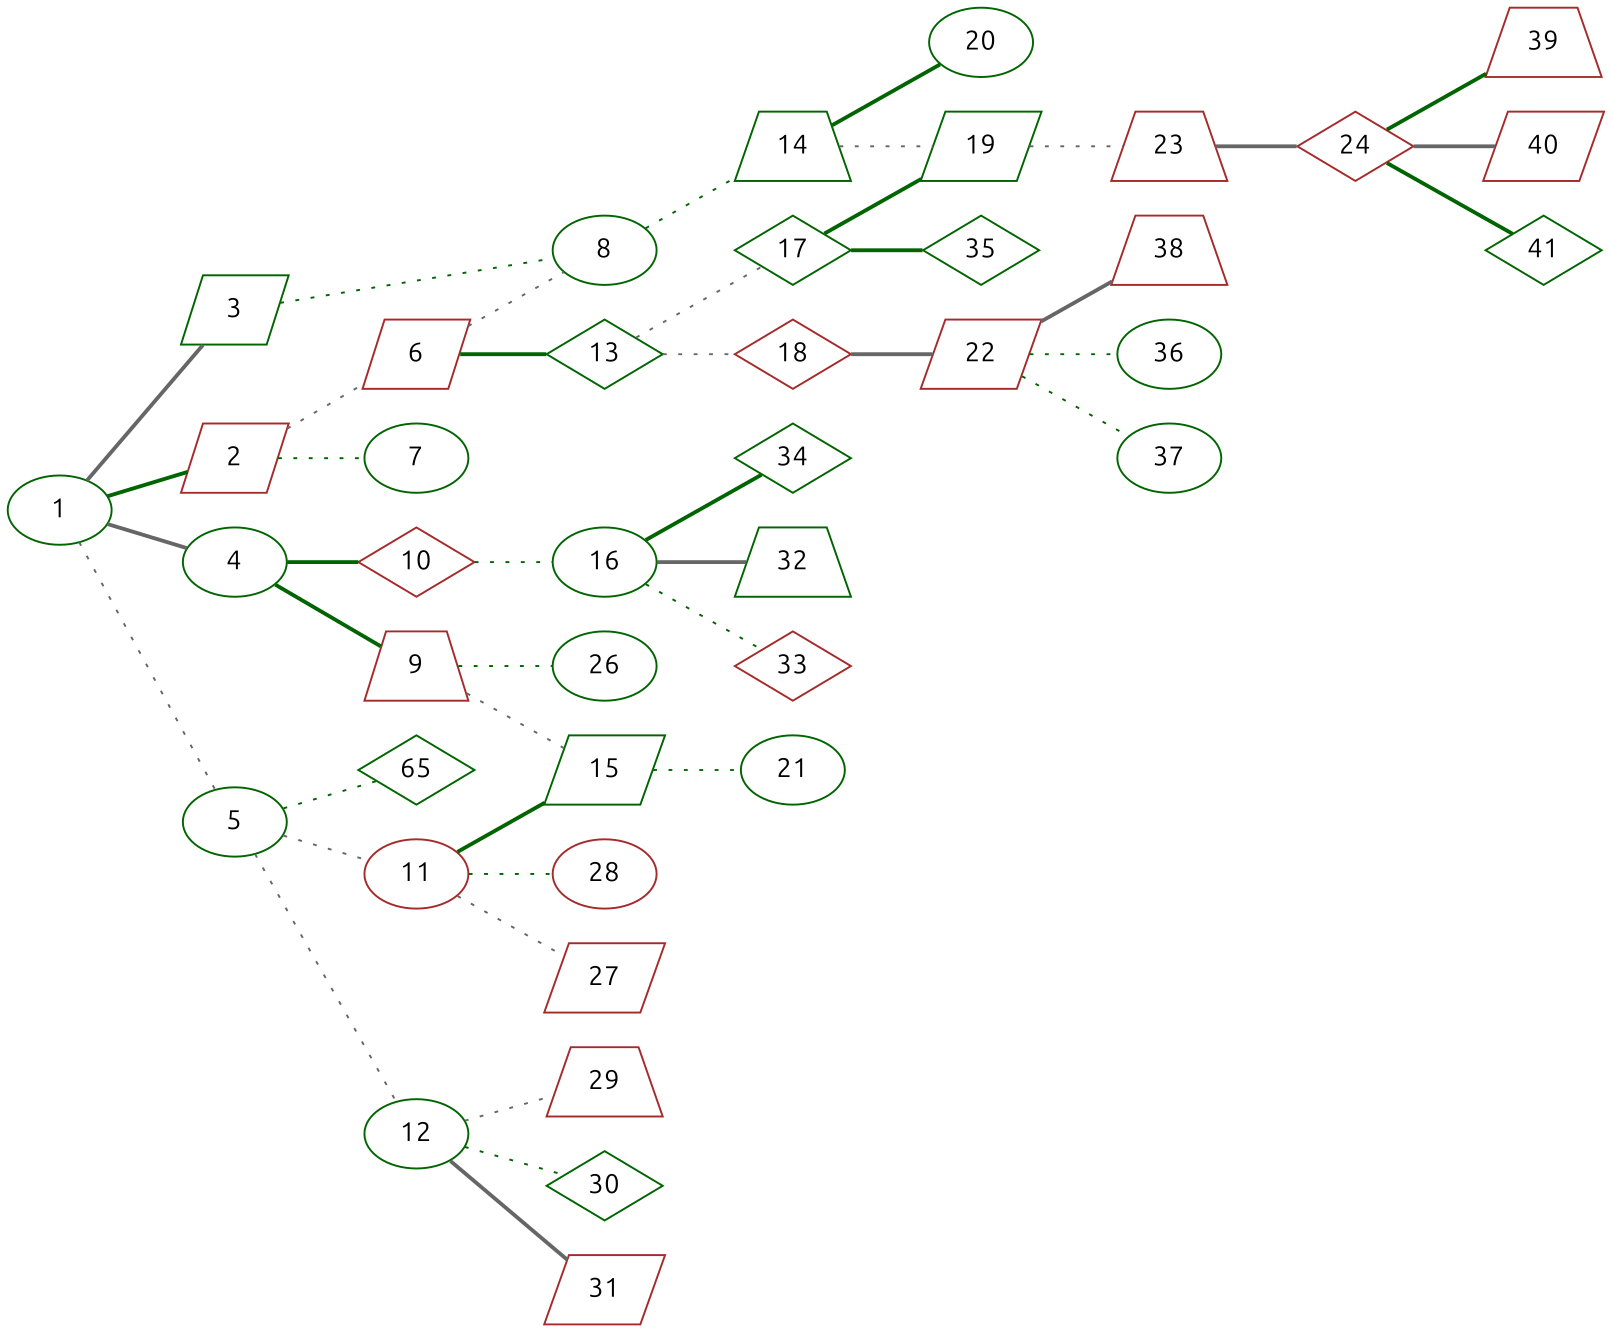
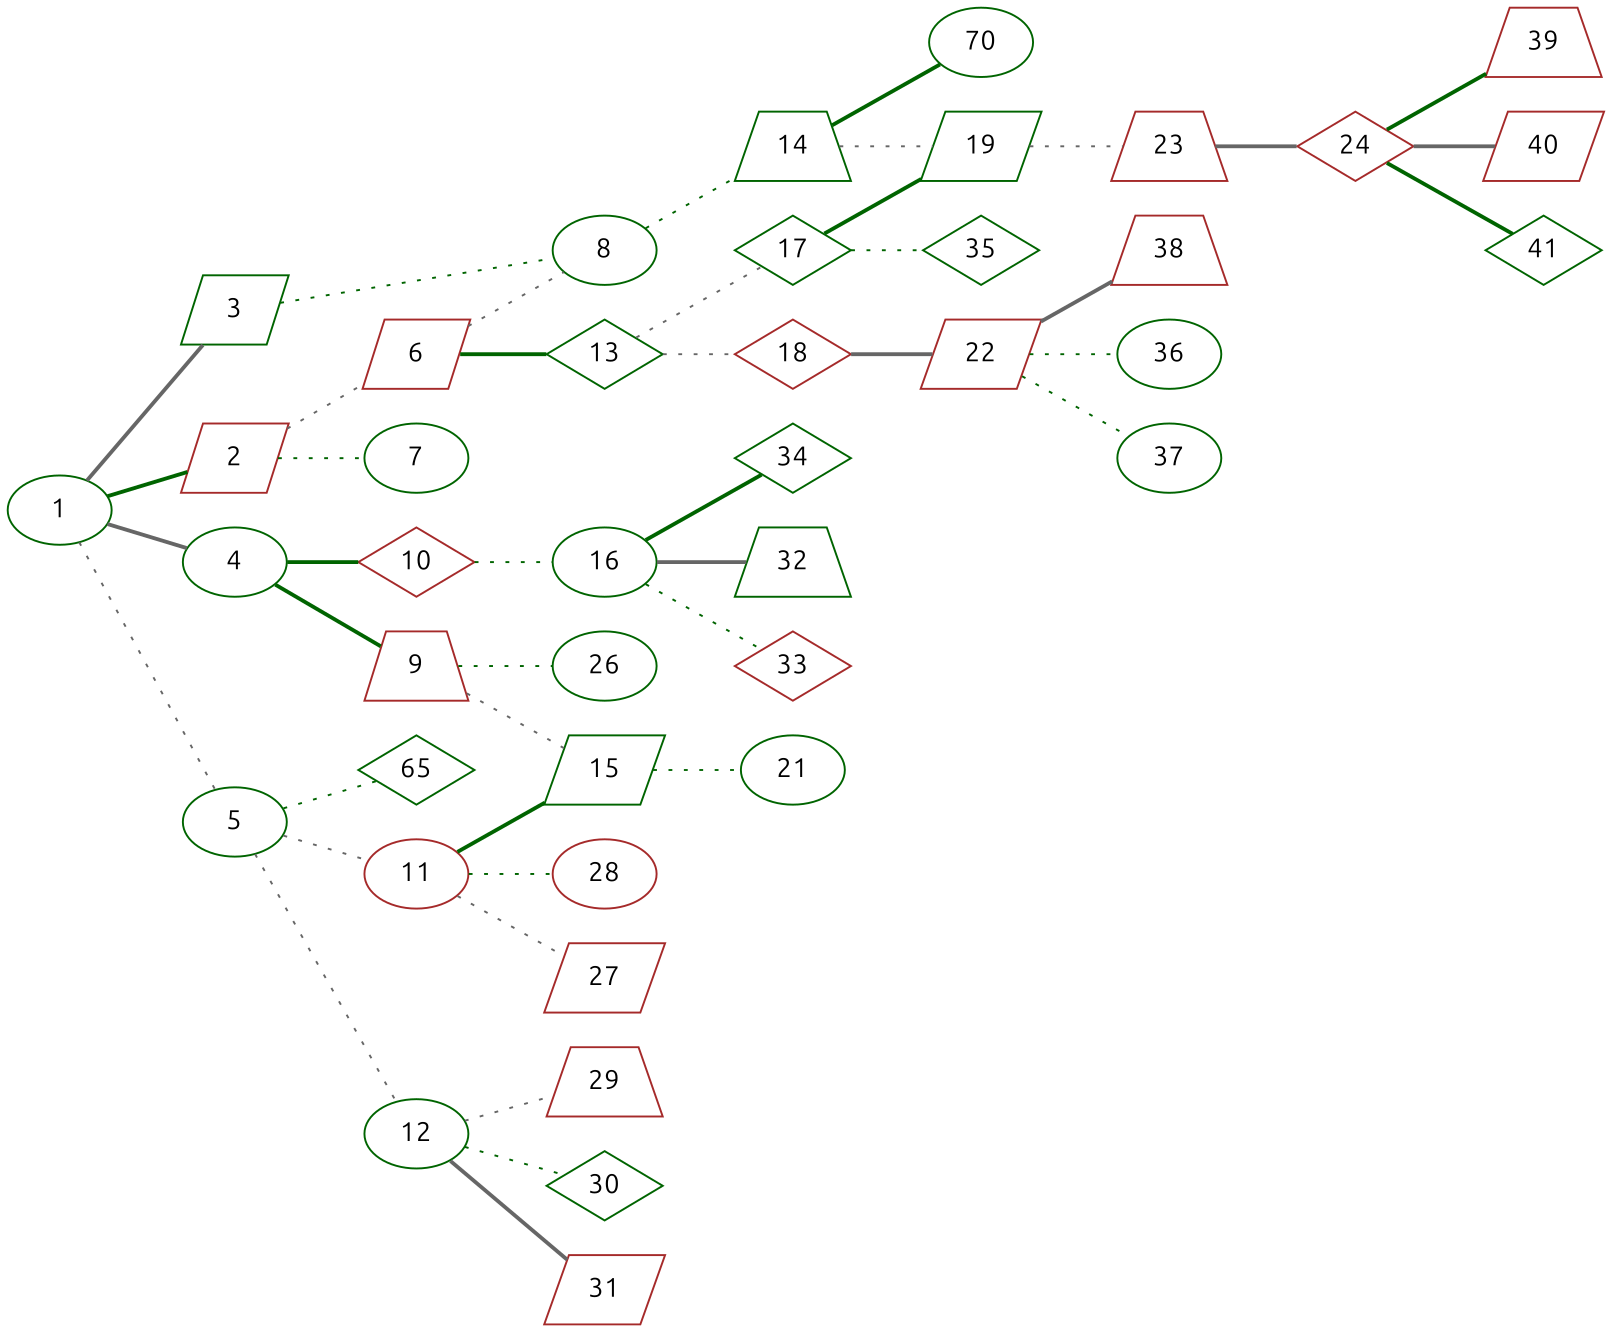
node "20": label "20" -> "70"
edge "17" -- "35": style bold -> dotted
